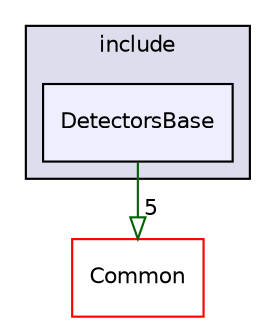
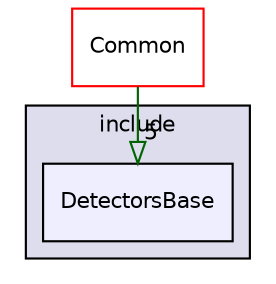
edge "DetectorsBase" -> "Common": reversed
